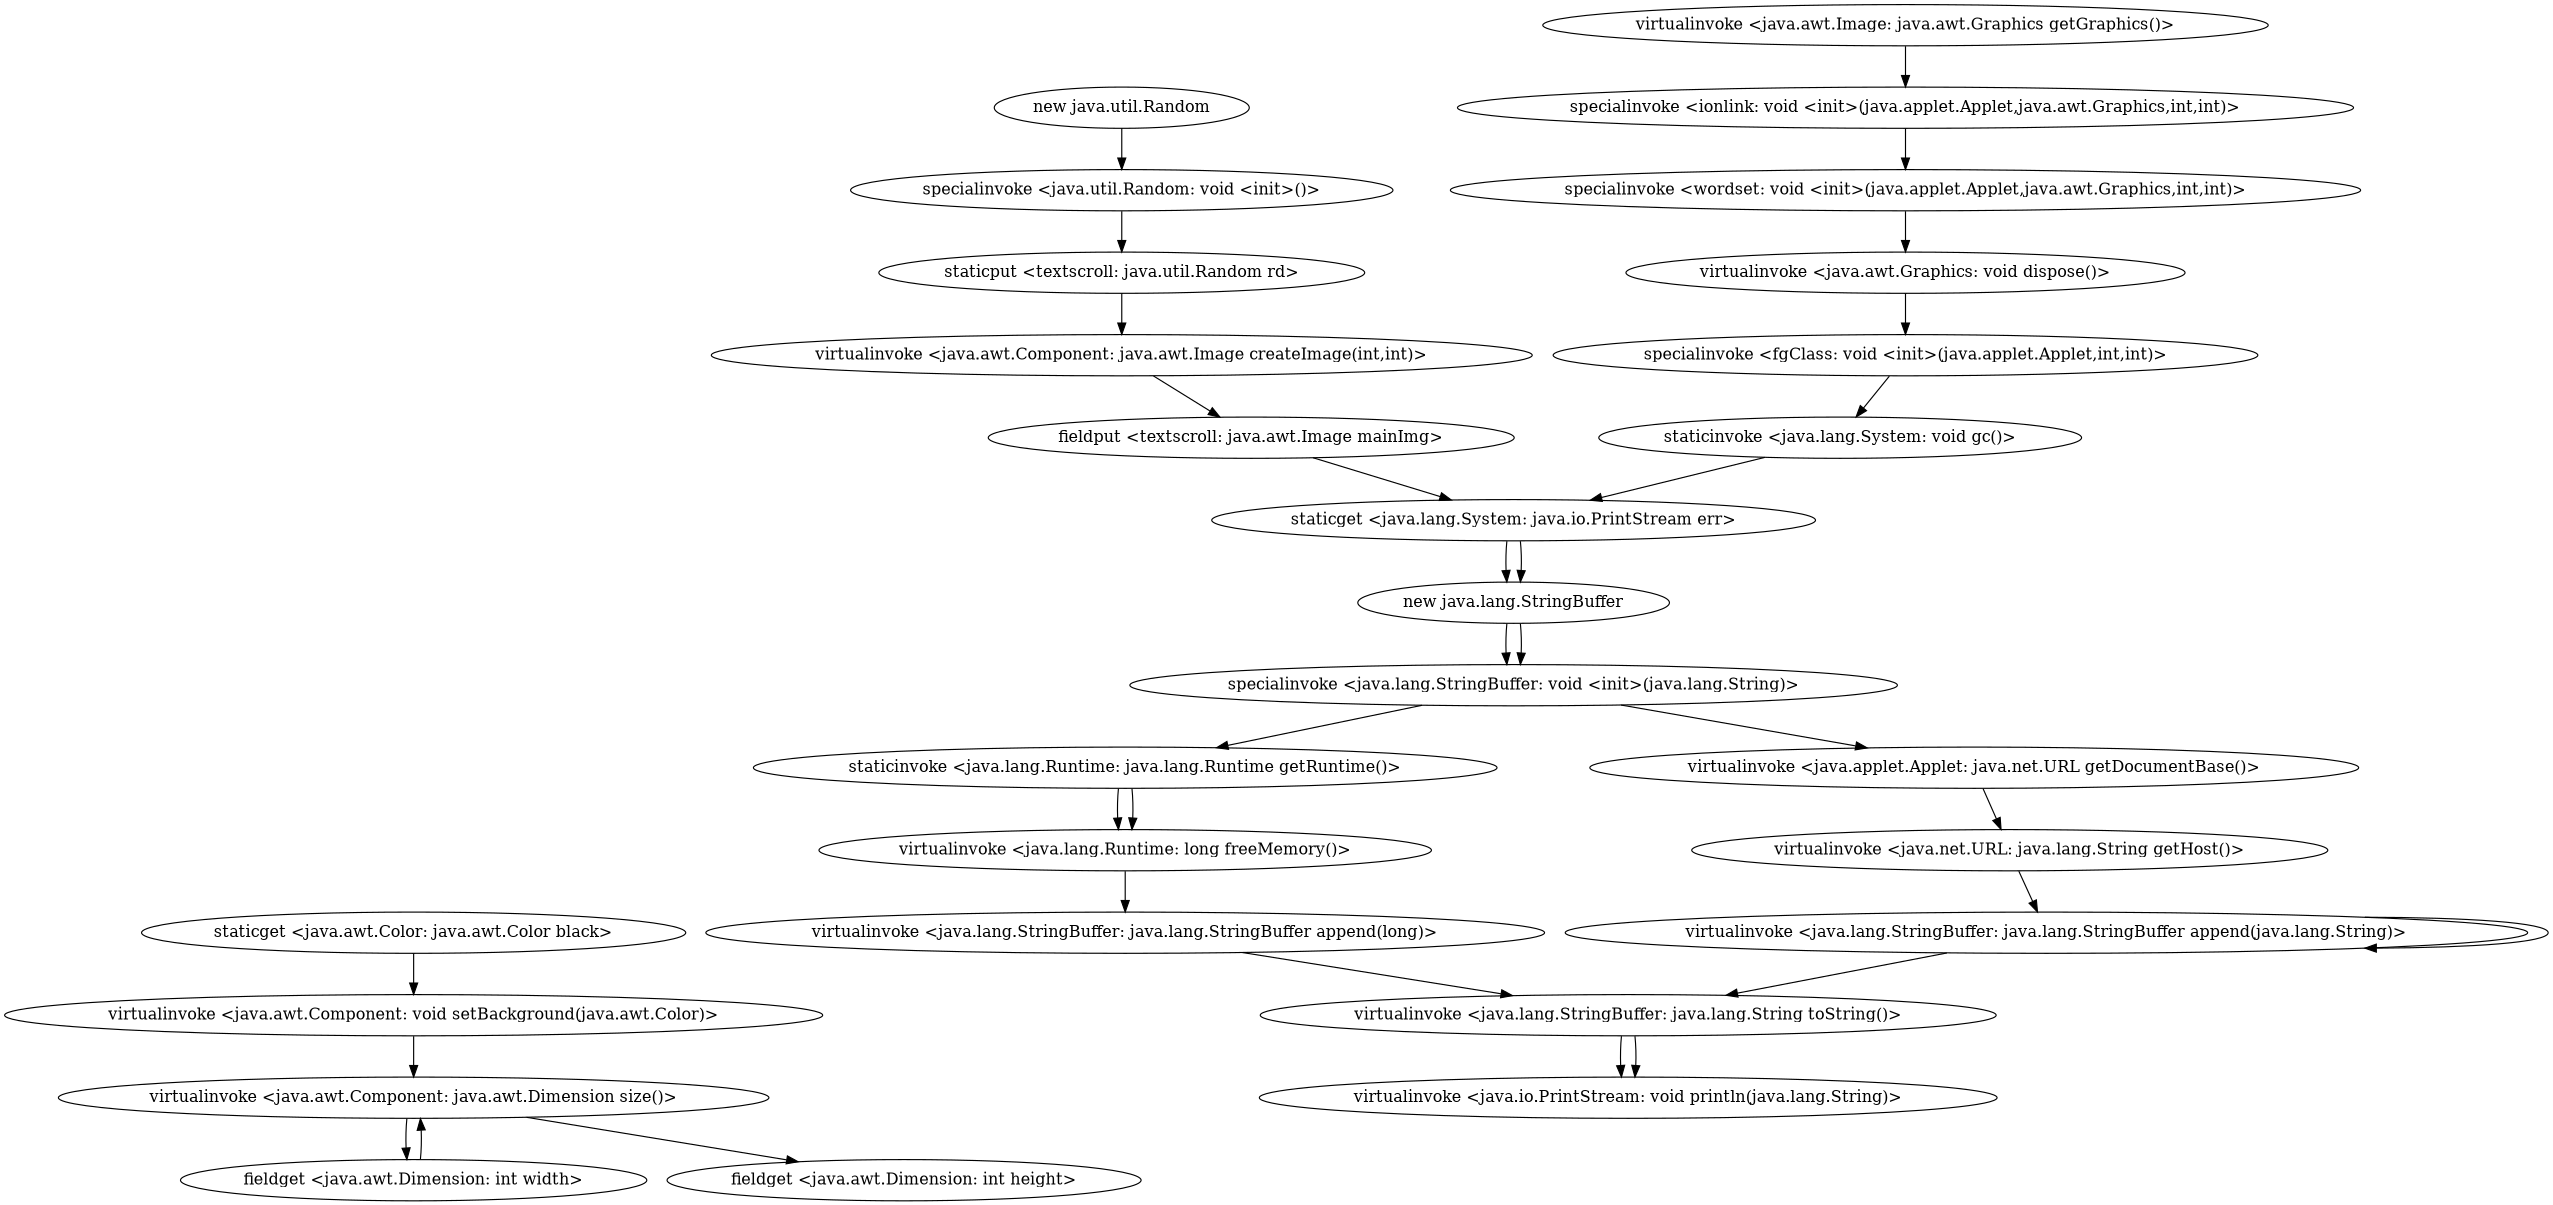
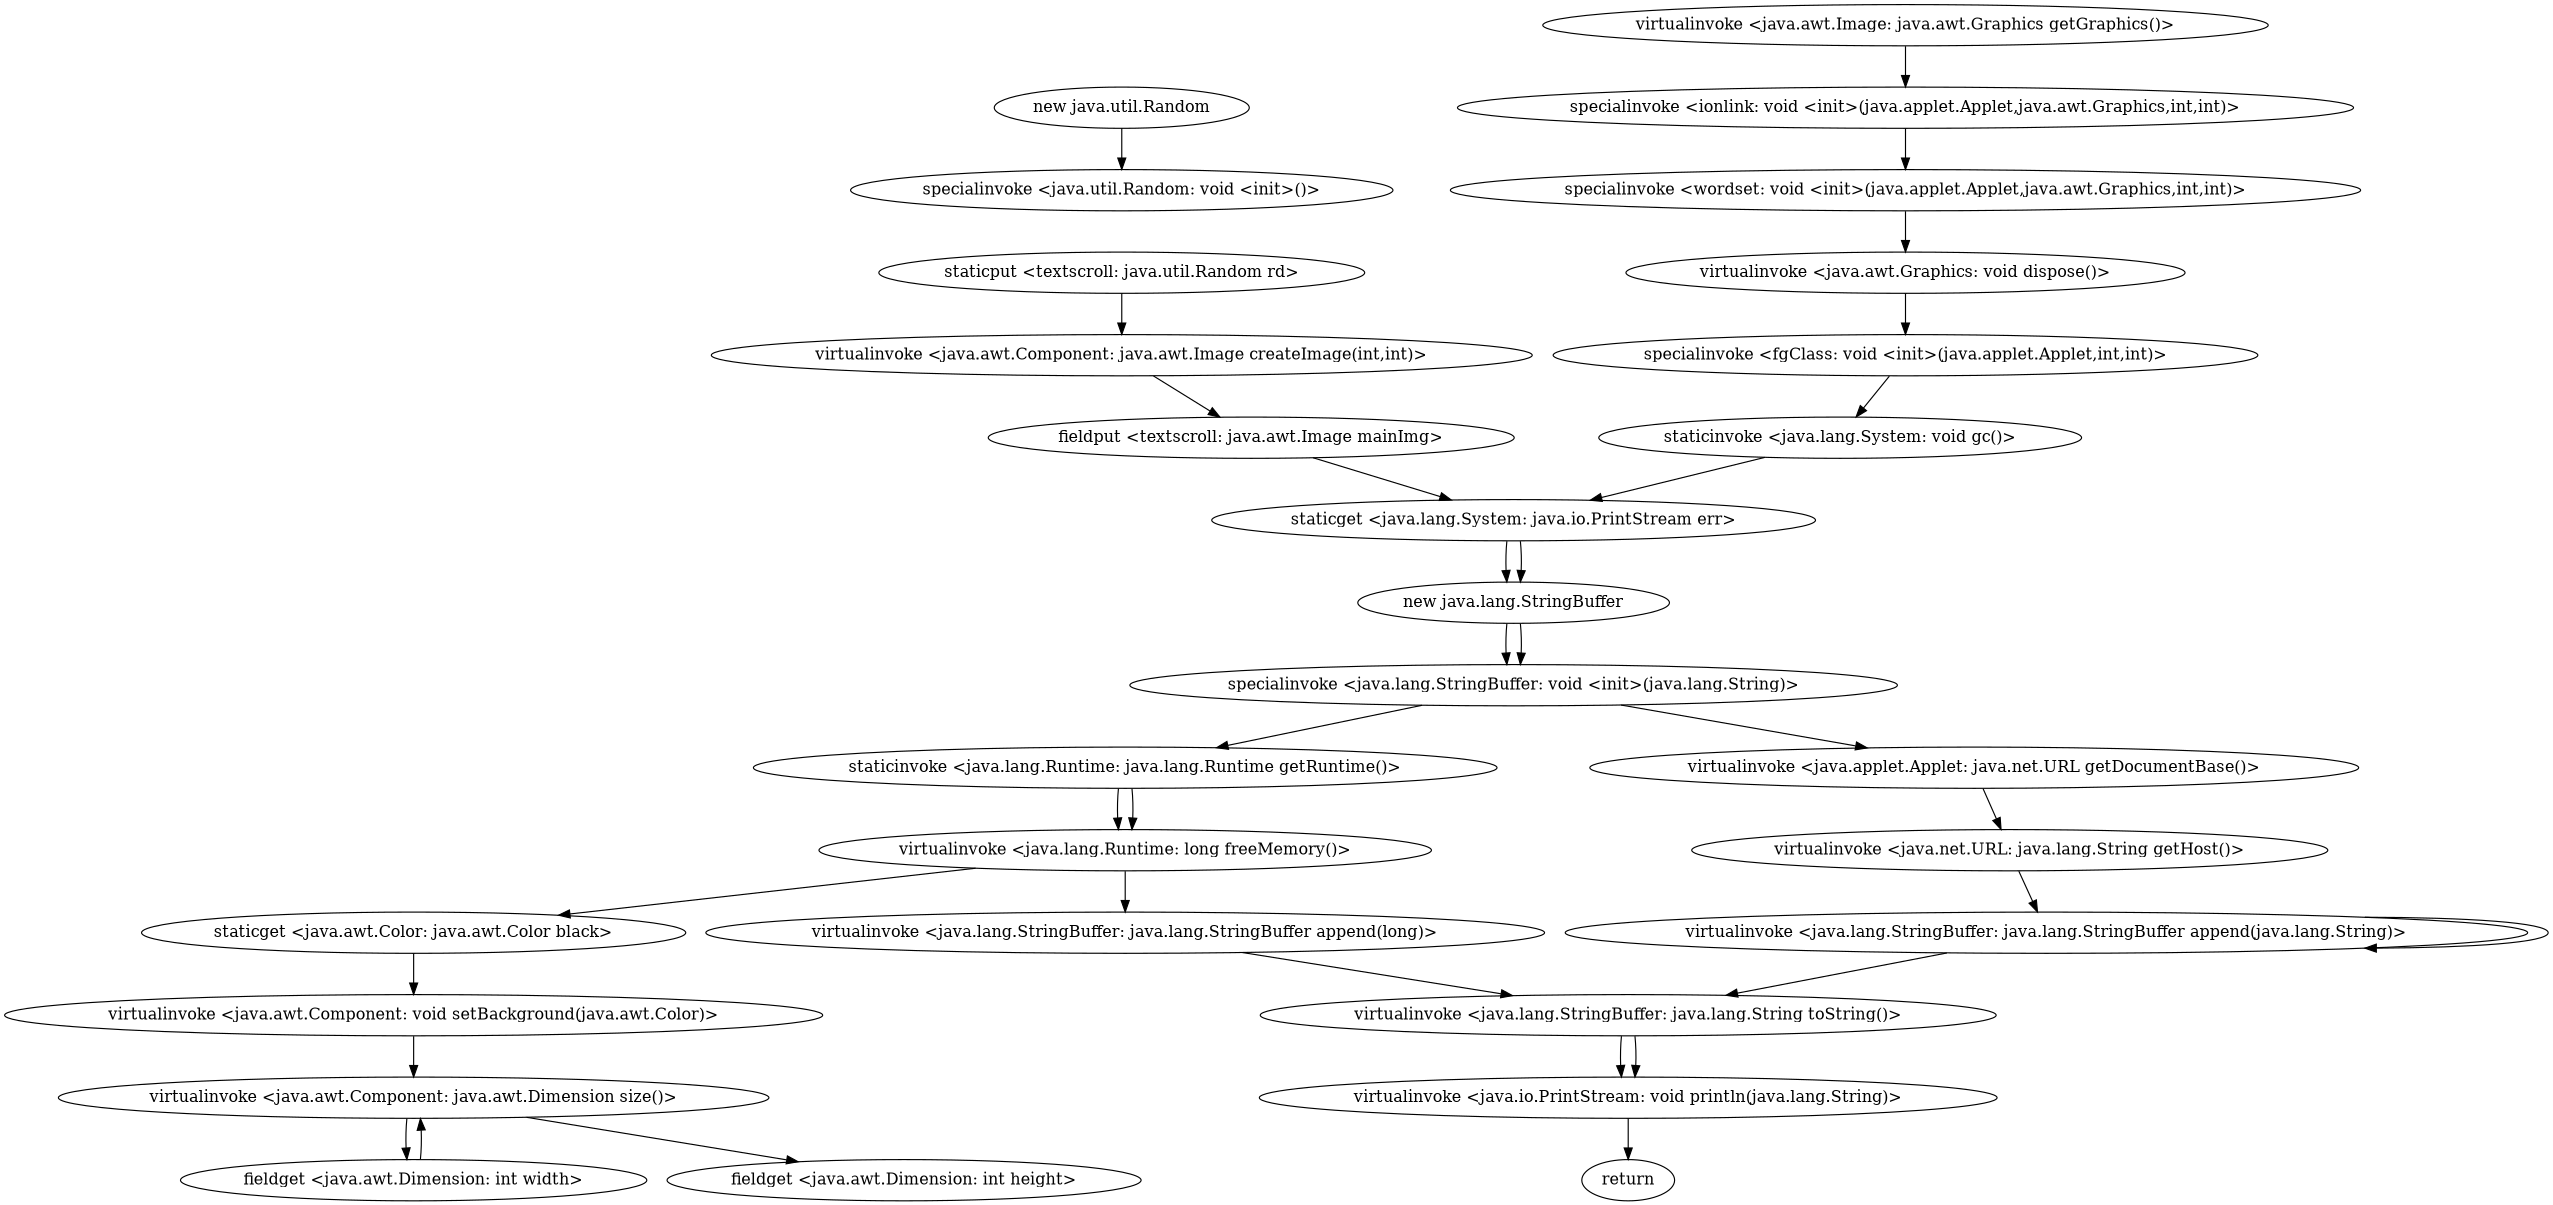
edge "specialinvoke <java.util.Random: void <init>()>" -> "staticput <textscroll: java.util.Random rd>": removed
edge "virtualinvoke <java.lang.Runtime: long freeMemory()>" -> "staticget <java.awt.Color: java.awt.Color black>": added
node "return": added
